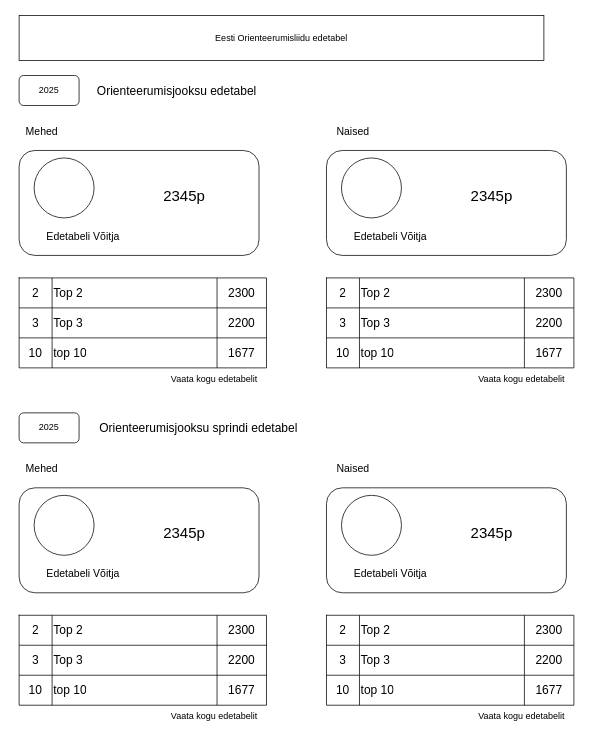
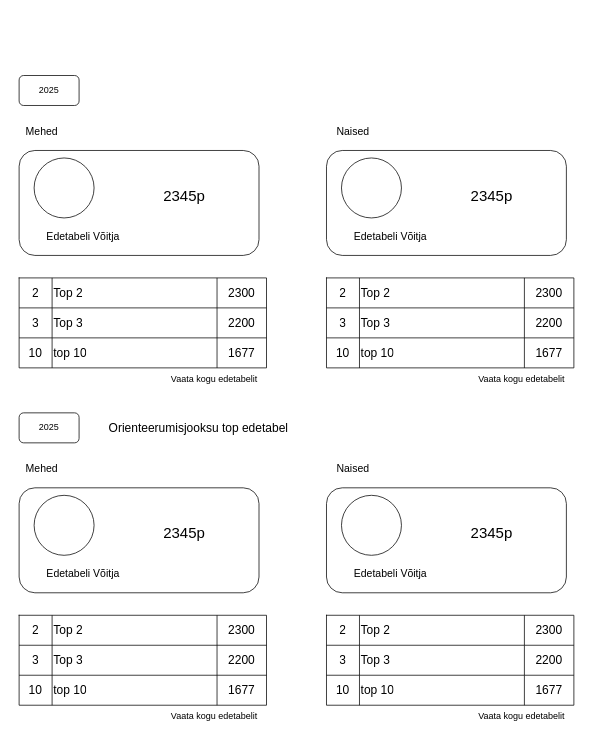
node "Eesti Orienteerumisliidu edetabel": removed
node "Orienteerumisjooksu edetabel": removed
node "Orienteerumisjooksu sprindi edetabel": label "Orienteerumisjooksu sprindi edetabel" -> "Orienteerumisjooksu top edetabel"
